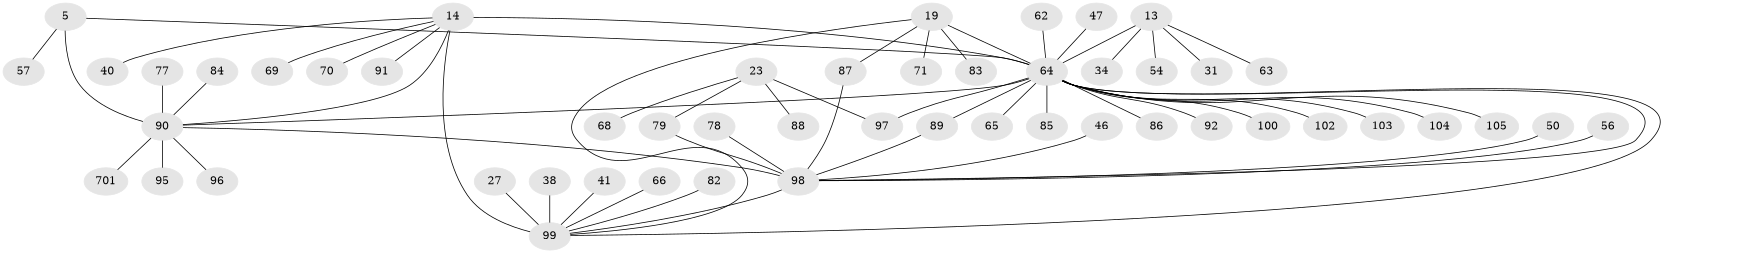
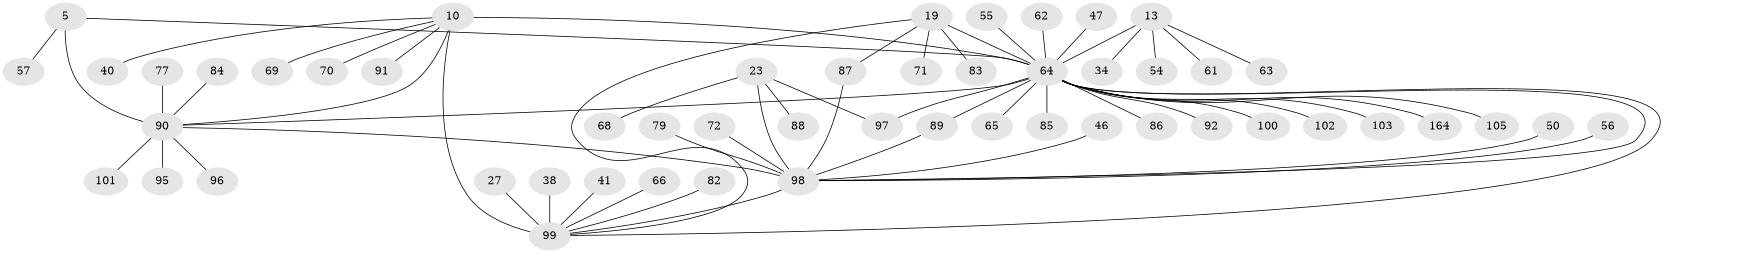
node "14": label "14" -> "10"
node "55": added
node "31": label "31" -> "61"
edge "23" -- "79": now "23" -- "98"
node "78": label "78" -> "72"
node "104": label "104" -> "164"
node "701": label "701" -> "101"
